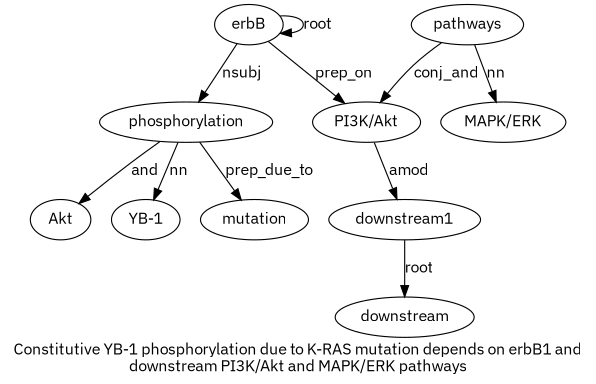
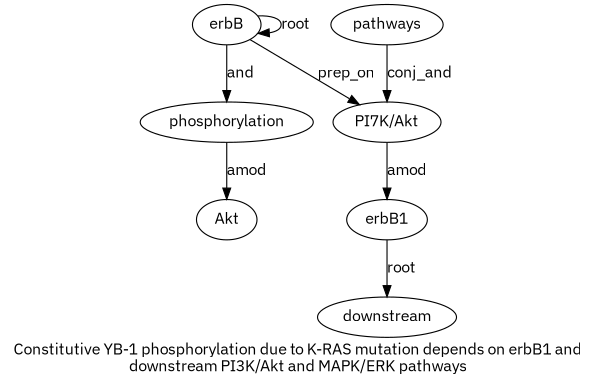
edge "erbB" -> "phosphorylation": label "nsubj" -> "and"
node "PI3K/Akt": label "PI3K/Akt" -> "PI7K/Akt"
node "MAPK/ERK": removed
edge "phosphorylation" -> "Akt": label "and" -> "amod"
node "YB-1": removed
node "mutation": removed
node "downstream1": label "downstream1" -> "erbB1"
